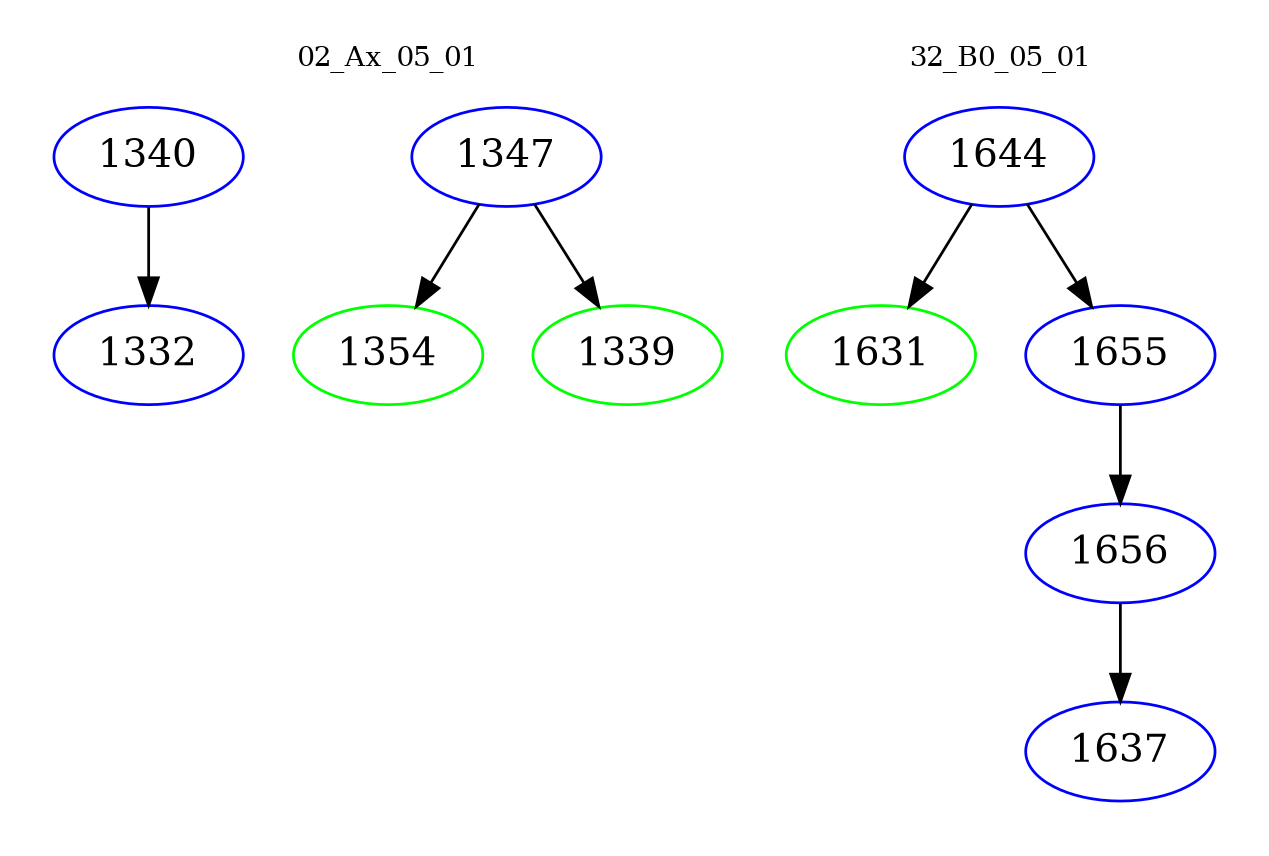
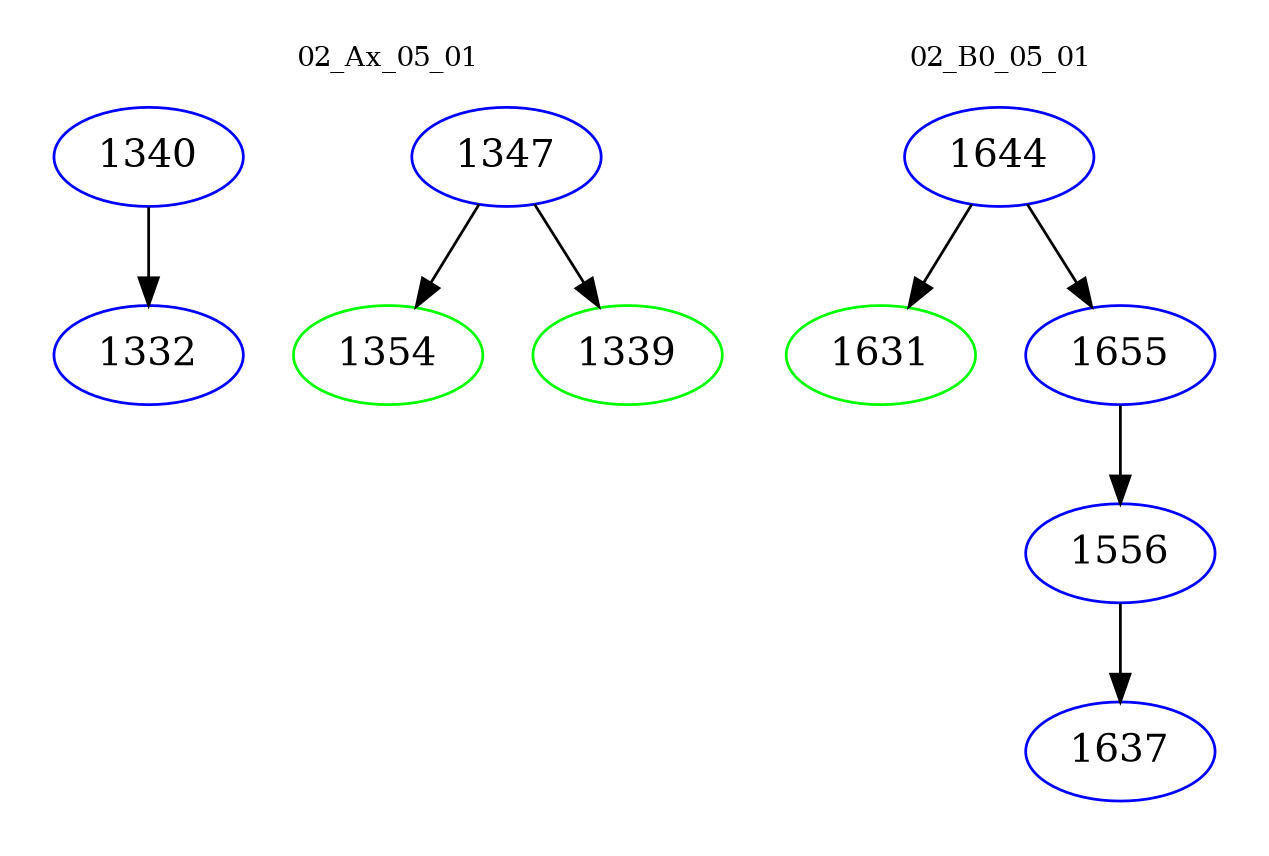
cluster "32_B0_05_01": label "32_B0_05_01" -> "02_B0_05_01"
node "1656": label "1656" -> "1556"
